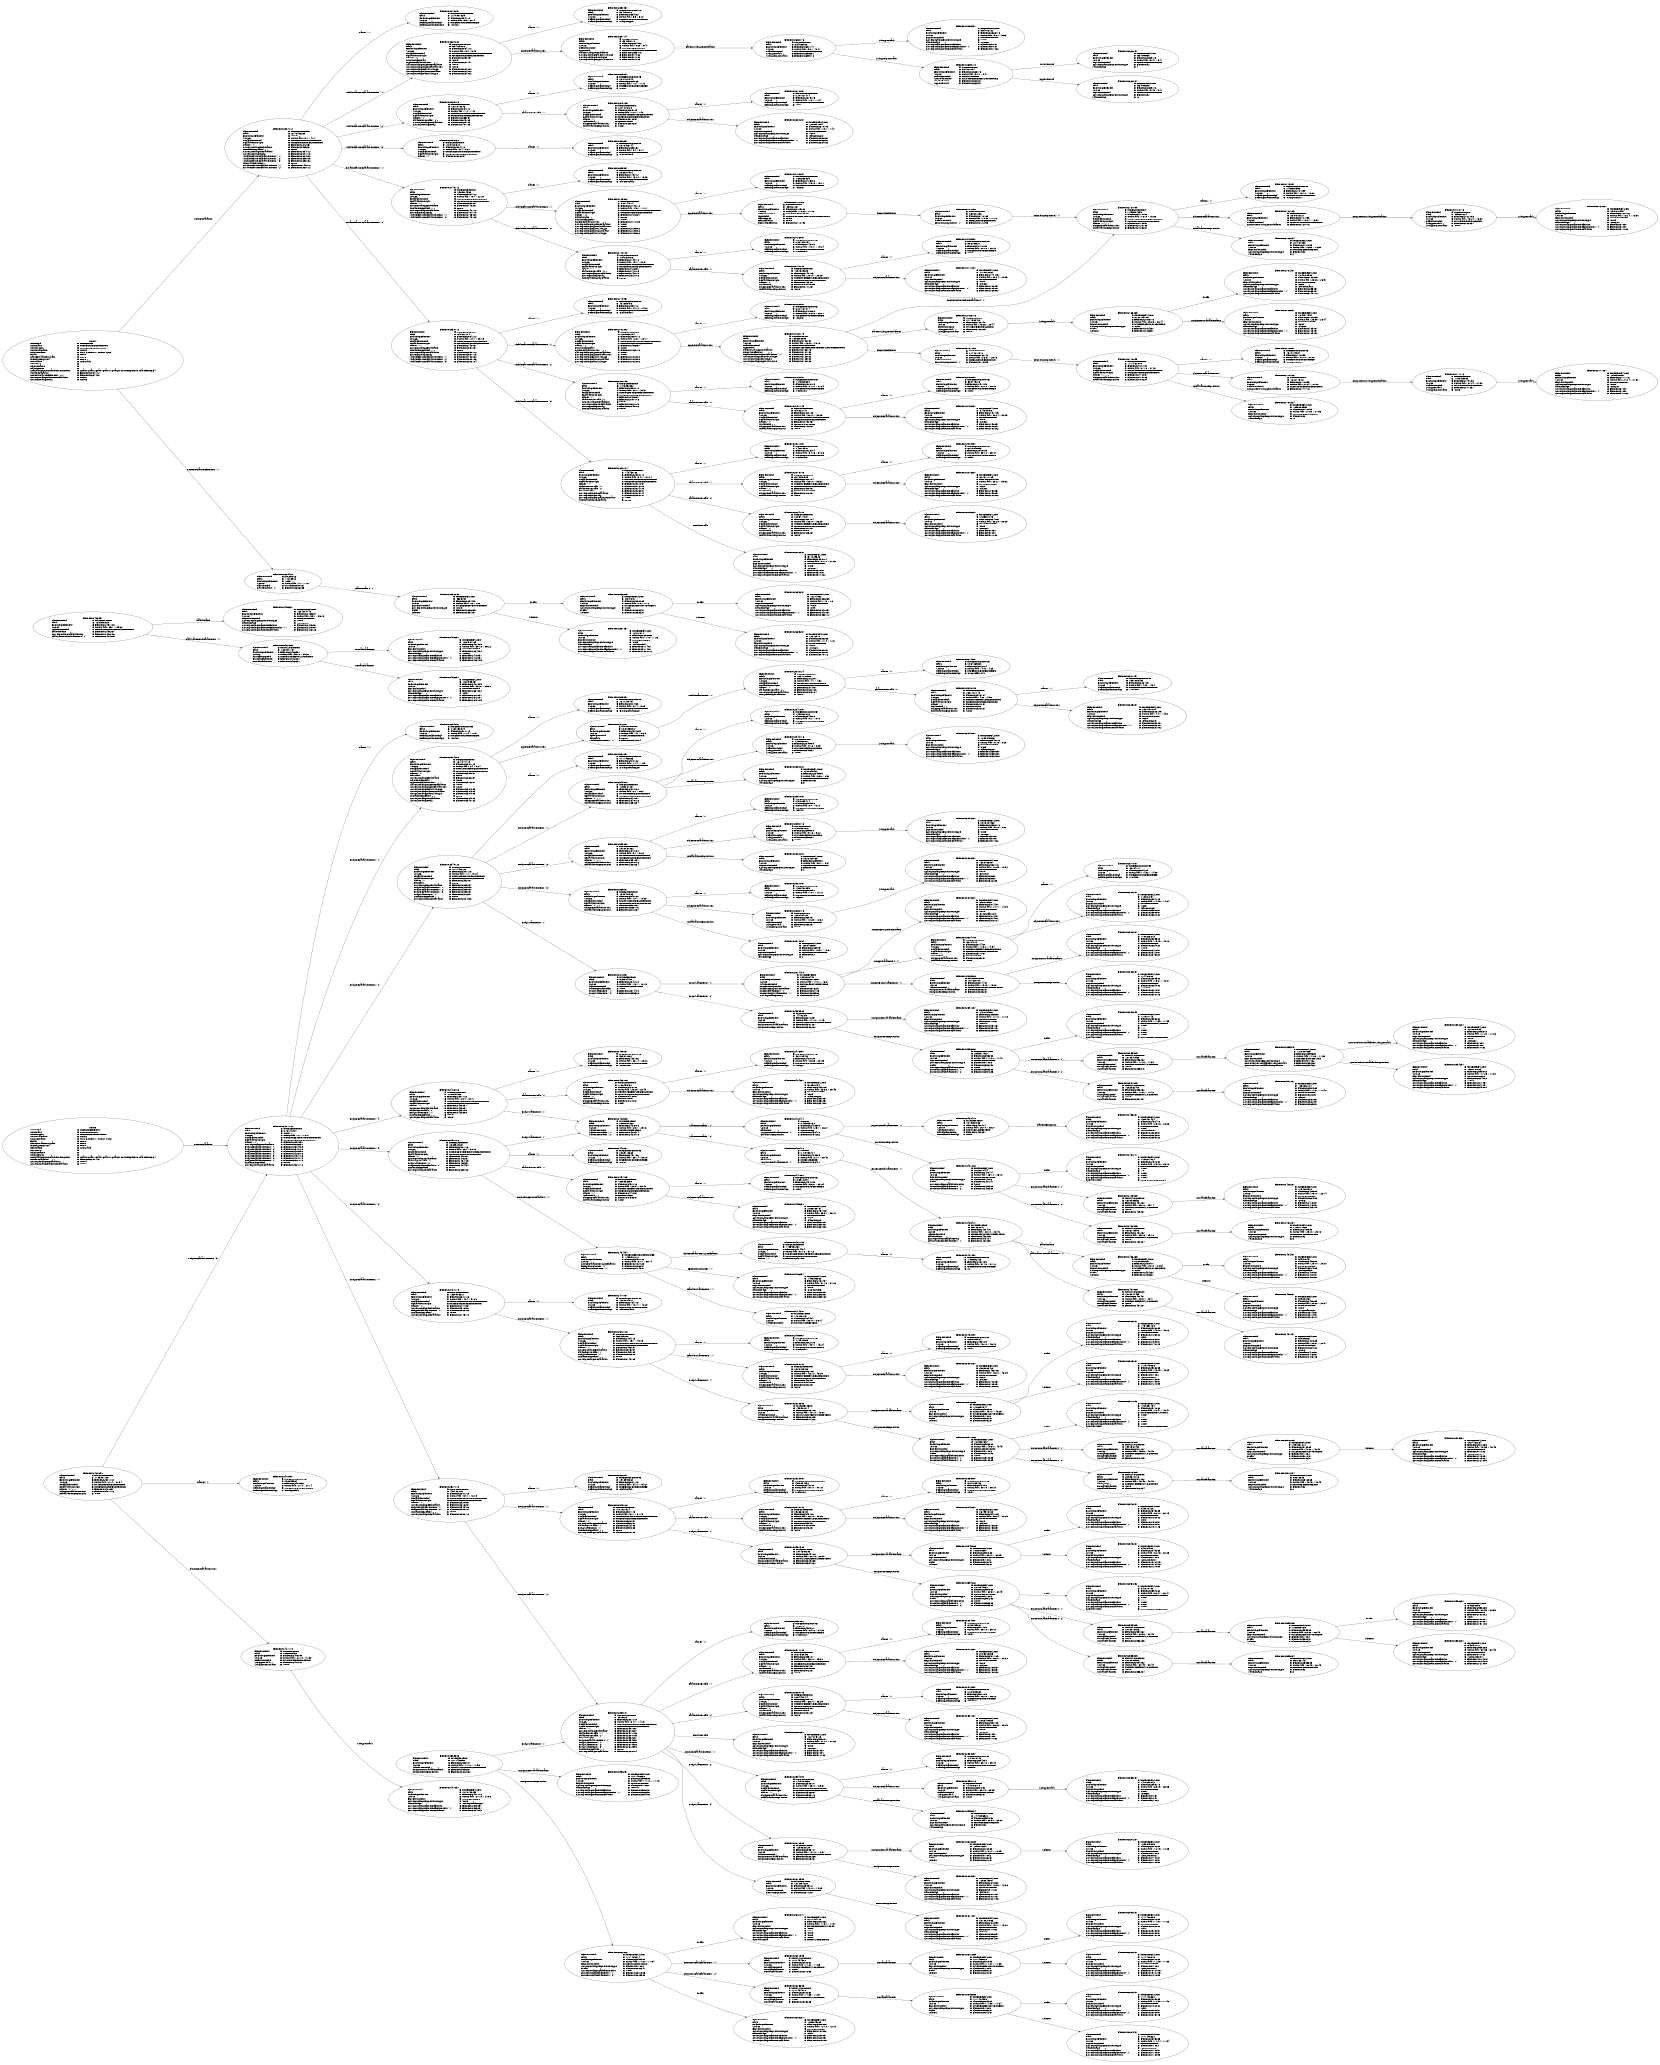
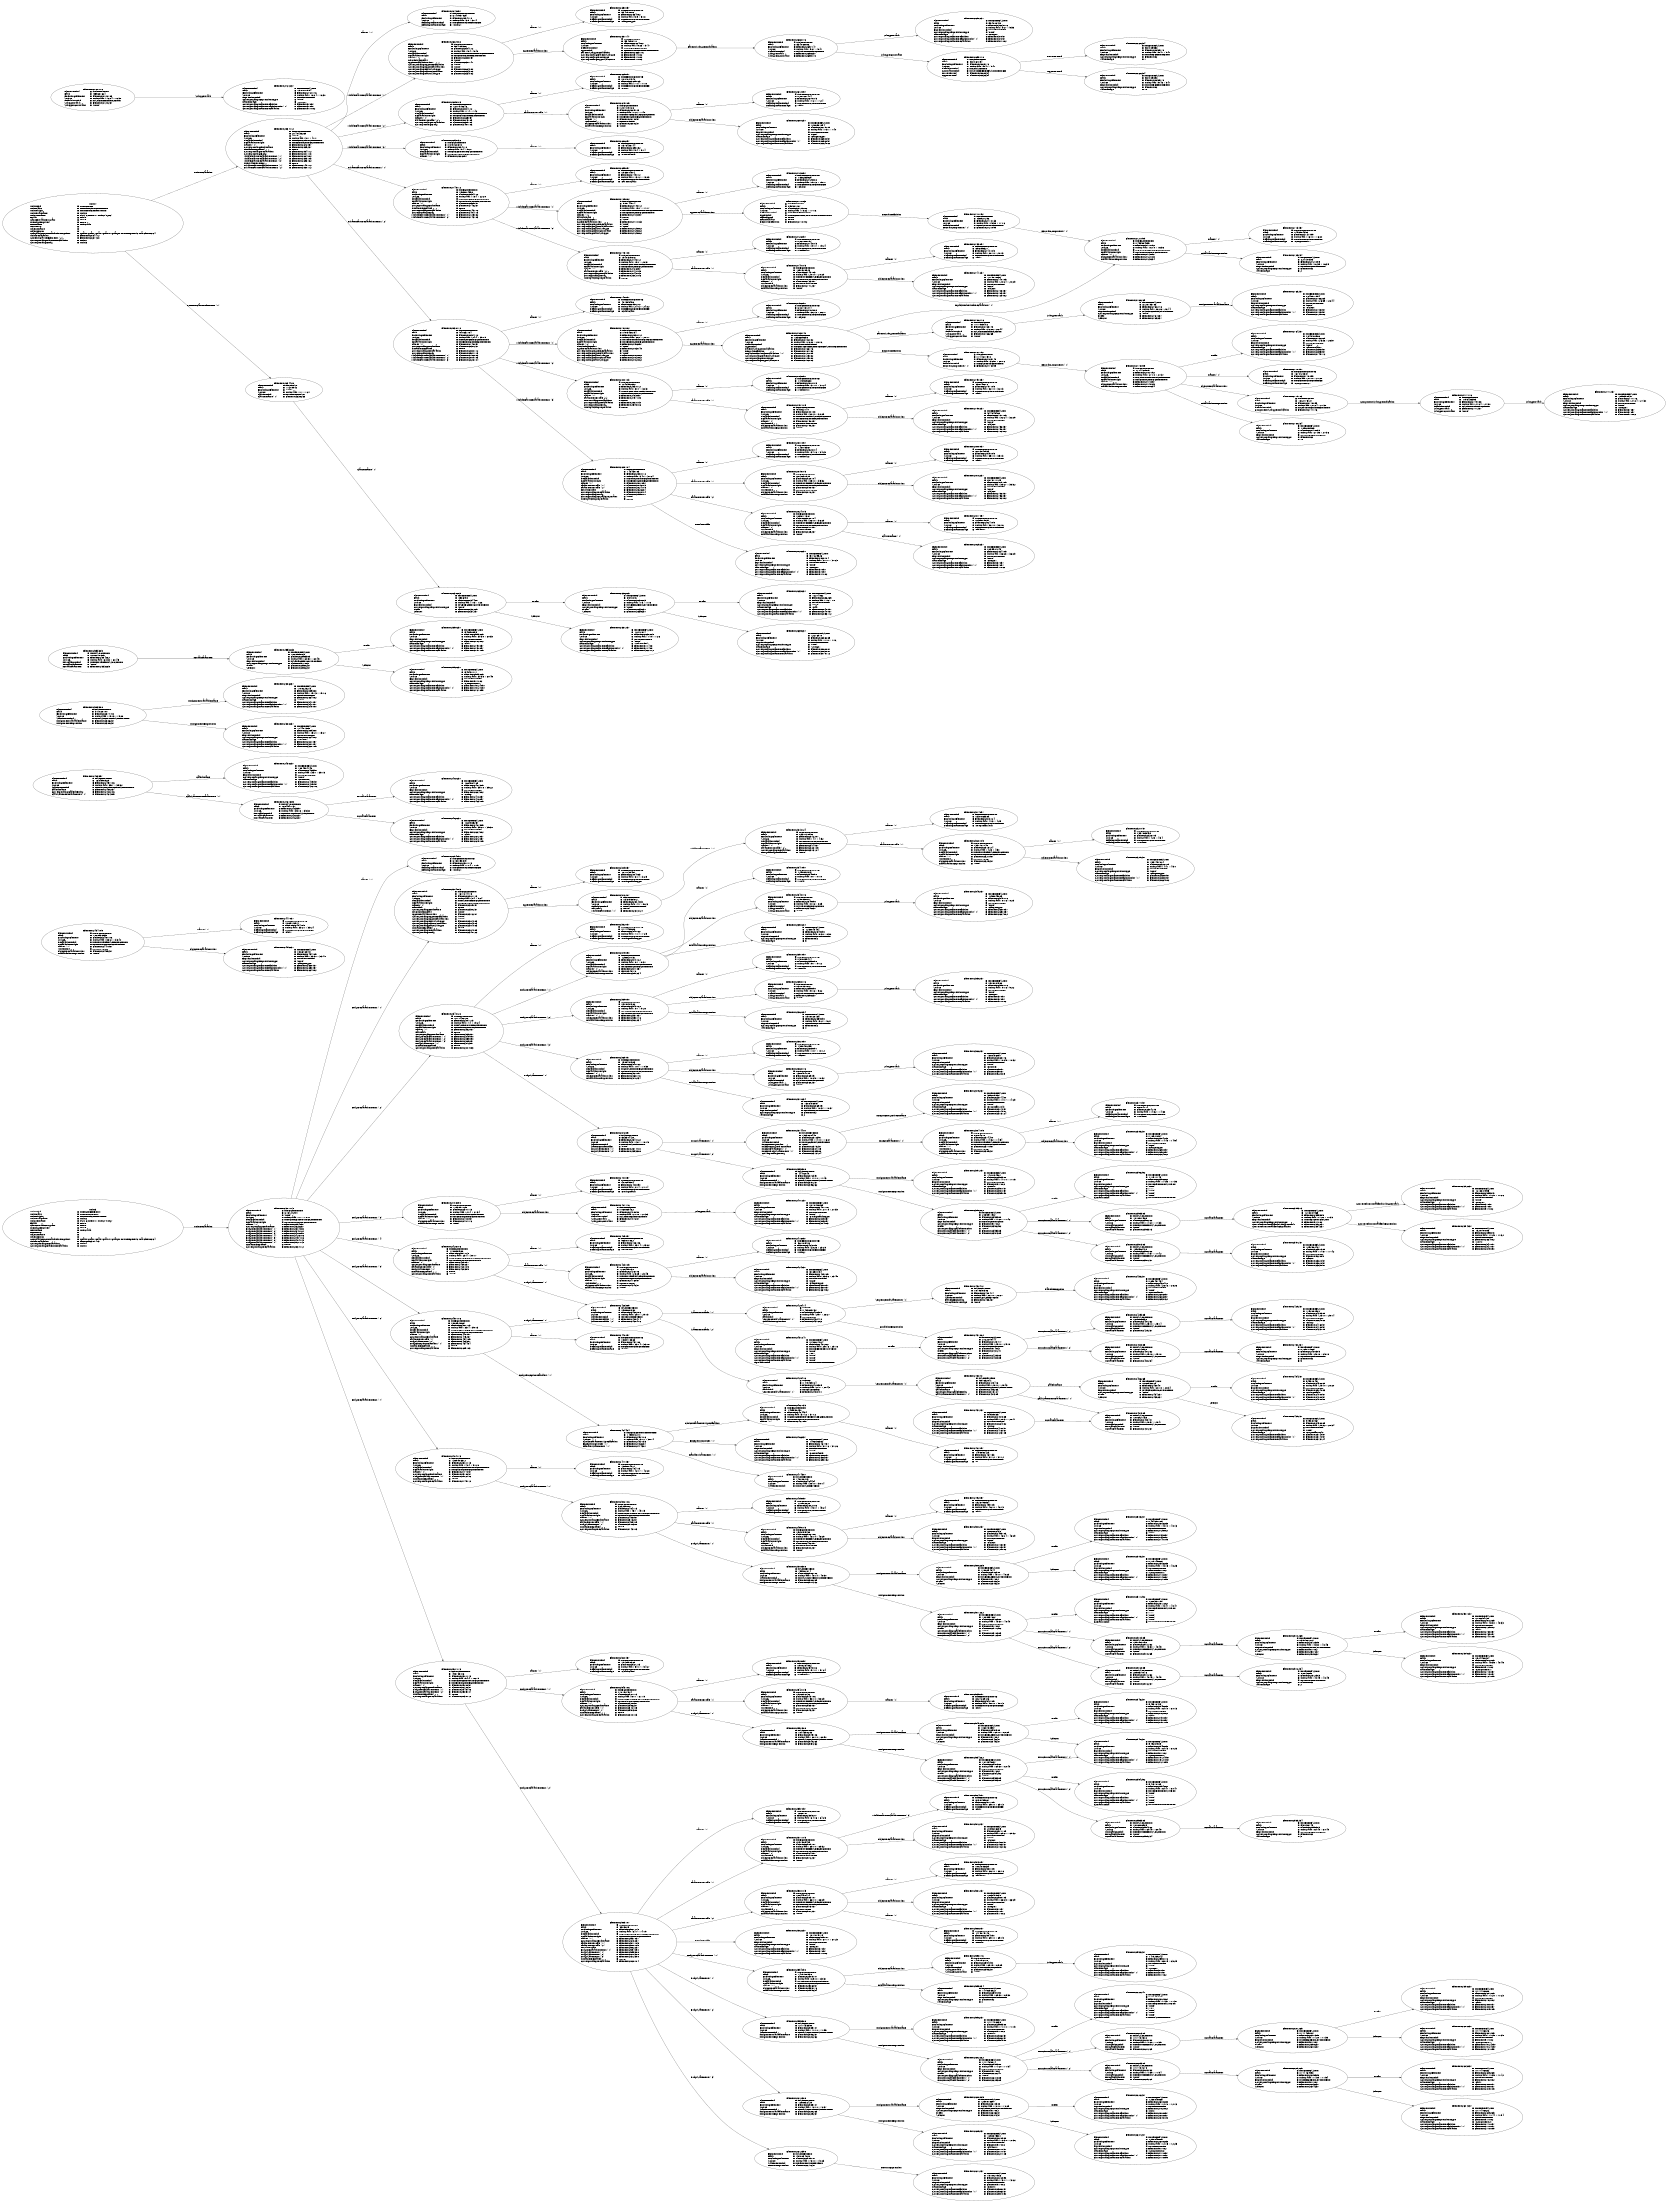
node "Element_2722183": removed
edge "Element_2766265" -> "Element_2764237": now "Element_2778099" -> "Element_2764237"
edge "Element_2824105" -> "Element_2825237": label "Object_Declaration_View" -> "Clause_Name ( 1)"
node "Element_2817057": added
node "Element_2349090": text "Element_2348176" -> "Text_2348176"
edge "Element_2374400" -> "Element_2389388": removed, label "Accept_Body_Statements ( 1)"
edge "Element_2457106" -> "Element_2454105": removed, label "Parameter_Profile ( 1)"
edge "Element_2431262" -> "Element_2431241": reversed
edge "Element_2437385" -> "Element_2437237": reversed
edge "Element_2408090" -> "Element_2301113": reversed
edge "Element_2502106" -> "Element_2499105": label "Handler_Statements ( 1)" -> "Parameter_Profile ( 1)"
node "Element_2528057": text "A_DEFINING_APPLICATION" -> "A_DEFINING_NAME"
node "Element_2543237": removed
edge "Element_2554262" -> "Element_2553385": now "Element_2554262" -> "Element_2548237"
node "Element_2507237": added
edge "Element_2571105" -> "Element_2564057": label "Names ( 1)" -> "Visible_Part_Declarative_Items ( 3)"
edge "Element_2599388" -> "Element_2585107": reversed
edge "Element_2594090" -> "Element_2586057": now "Element_2580105" -> "Element_2586057"
edge "Element_2602262" -> "Element_2606237": now "Element_2608265" -> "Element_2606237"
